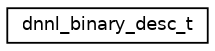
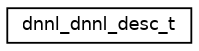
node "dnnl_binary_desc_t": label "dnnl_binary_desc_t" -> "dnnl_dnnl_desc_t"
